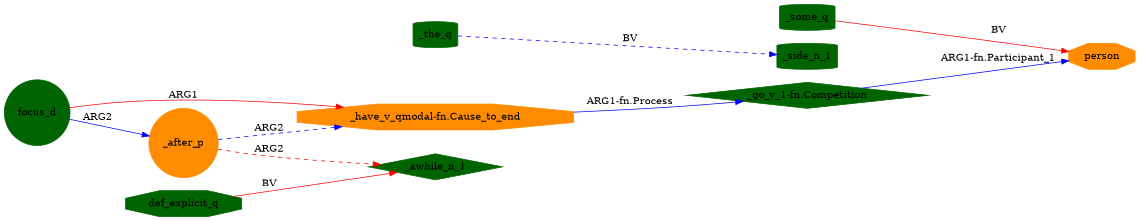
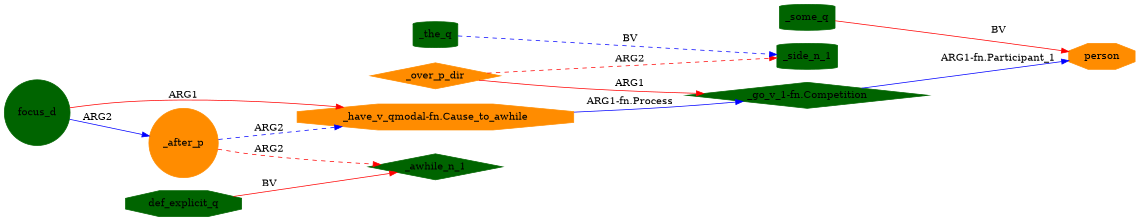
node "_over_p_dir": added
node "_have_v_qmodal-fn.Cause_to_end": label "_have_v_qmodal-fn.Cause_to_end" -> "_have_v_qmodal-fn.Cause_to_awhile"
